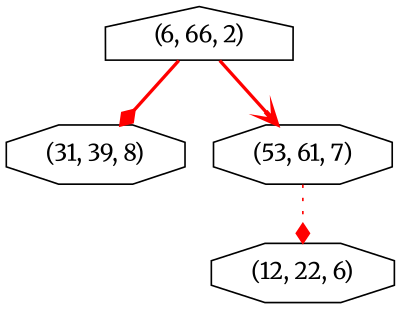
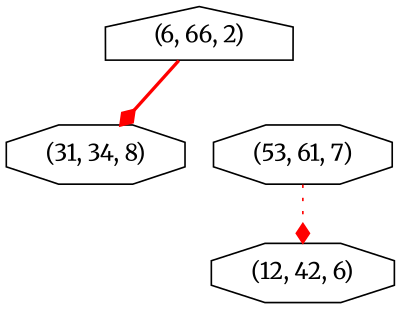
edge "(6, 66, 2)" -> "(53, 61, 7)": removed
node "(31, 39, 8)": label "(31, 39, 8)" -> "(31, 34, 8)"
node "(12, 22, 6)": label "(12, 22, 6)" -> "(12, 42, 6)"
